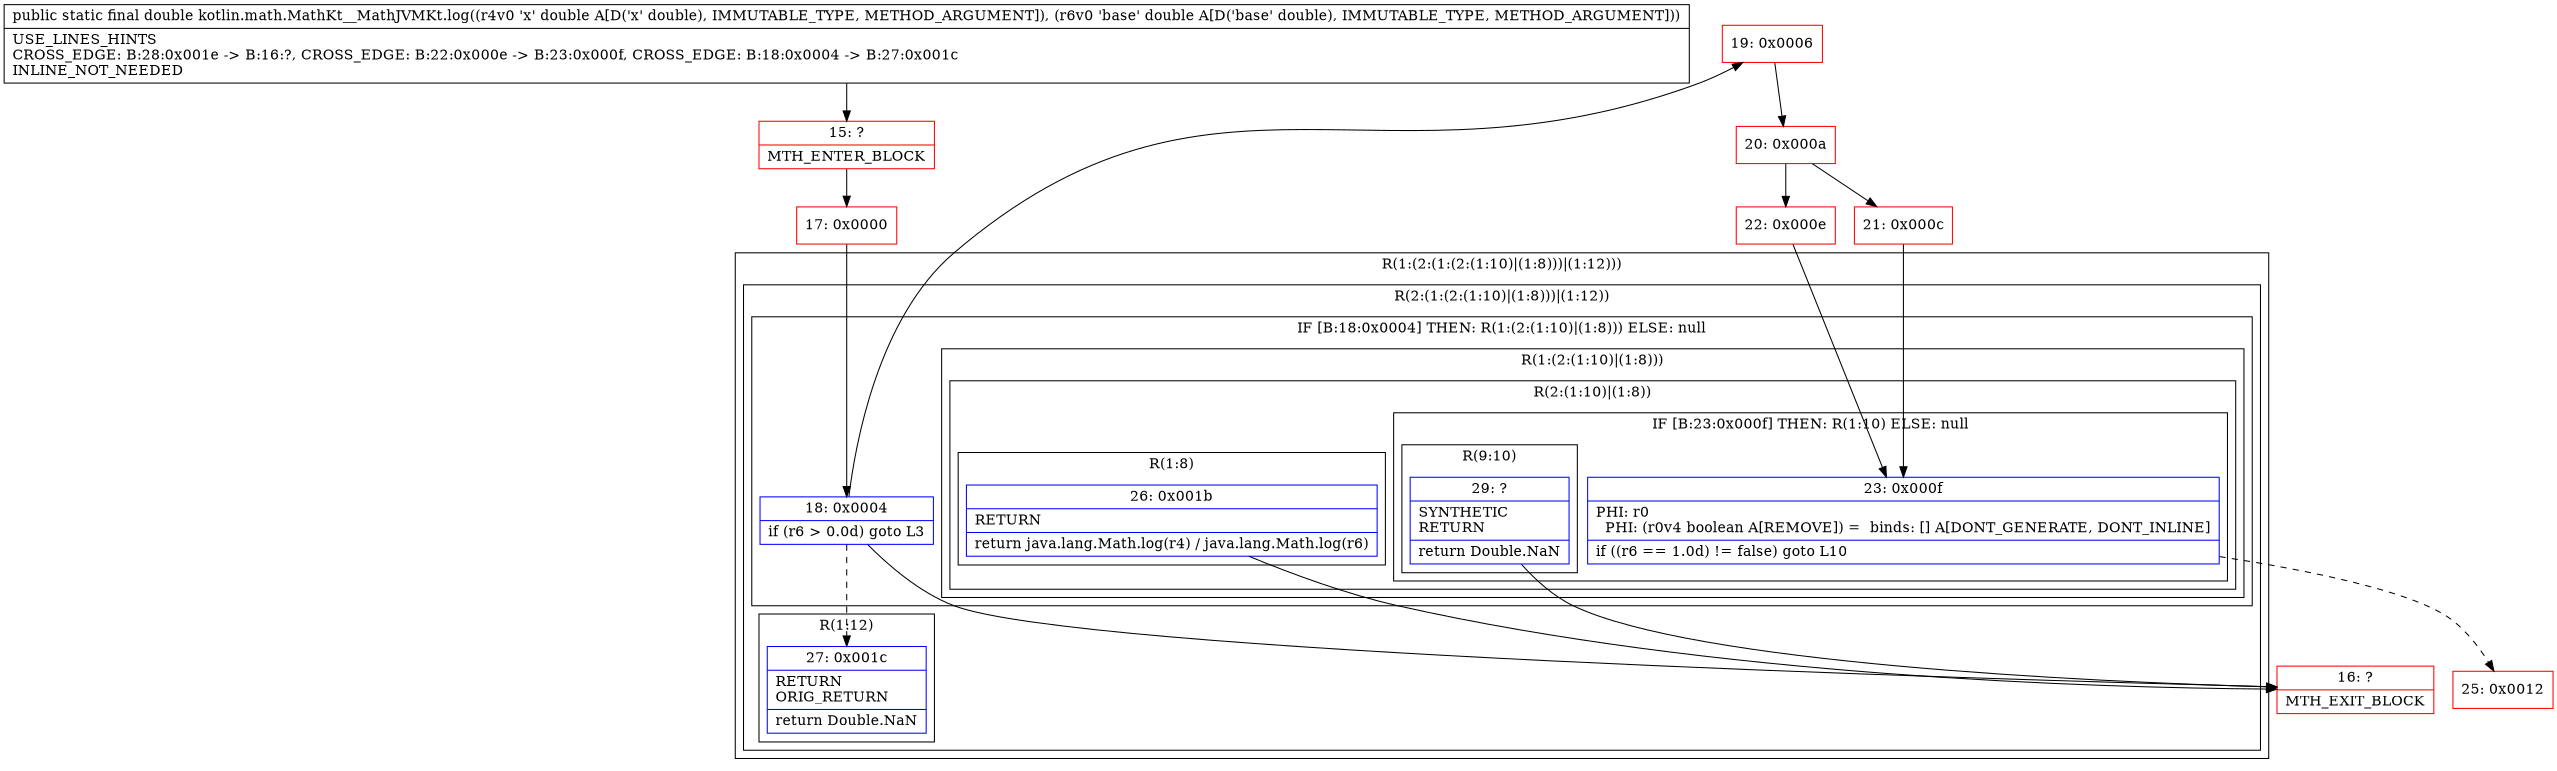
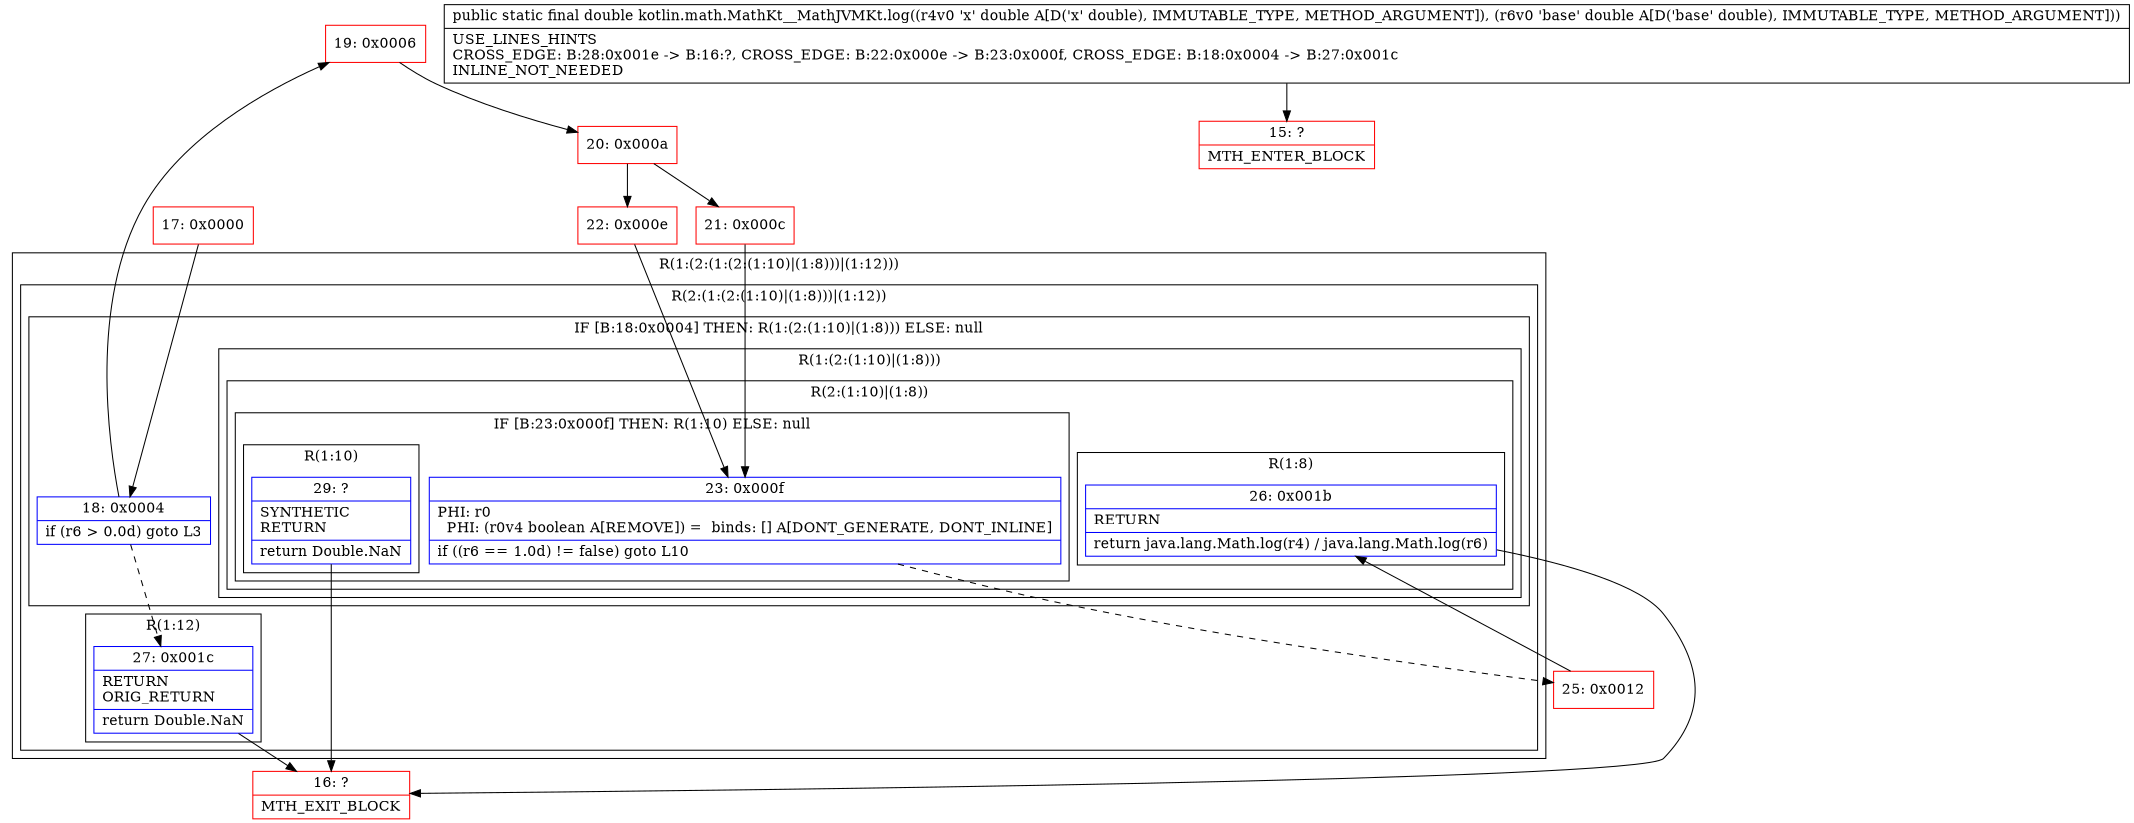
edge "15: ?" -> "17: 0x0000": removed
cluster "R(9:10)": label "R(9:10)" -> "R(1:10)"
edge "25: 0x0012" -> "26: 0x001b": added
edge "18: 0x0004" -> "16: ?": now "27: 0x001c" -> "16: ?"
